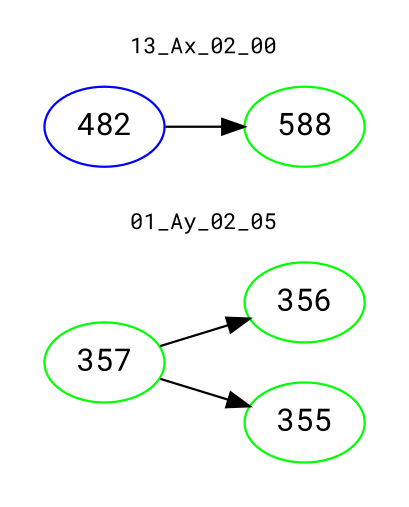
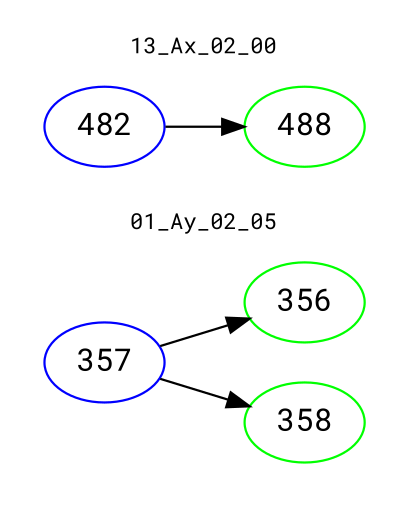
node "588": label "588" -> "488"
node "357": color green -> blue
node "355": label "355" -> "358"
